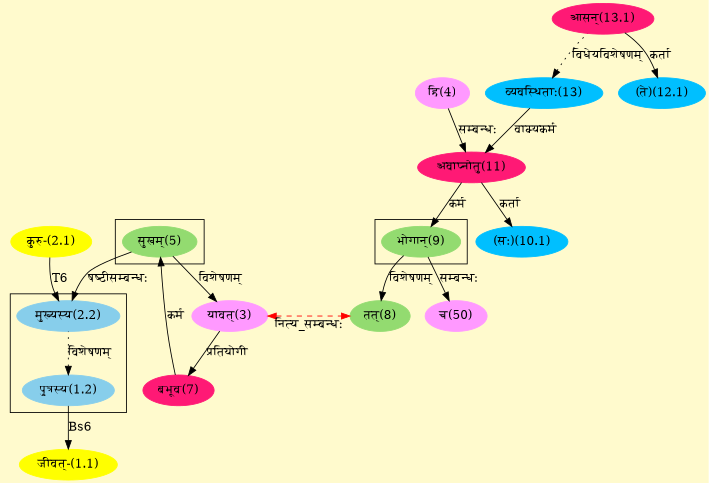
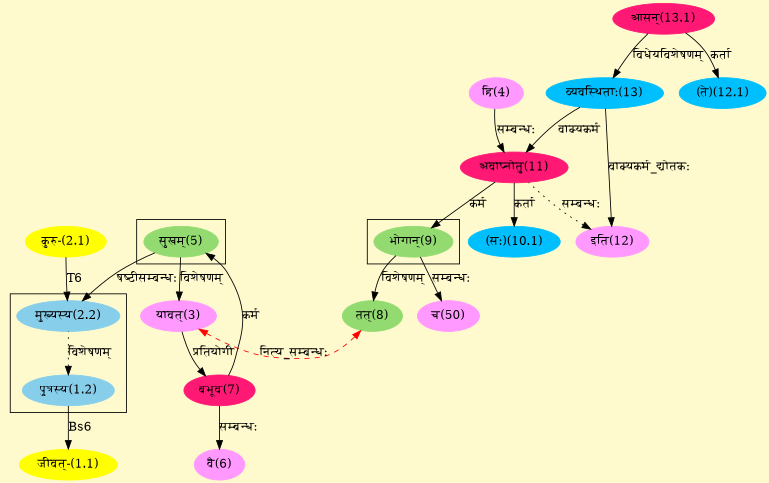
edge "आसन्(13.1)" -> "व्यवस्थिताः(13)": style dotted -> solid
node "इति(12)": added
node "वै(6)": added
